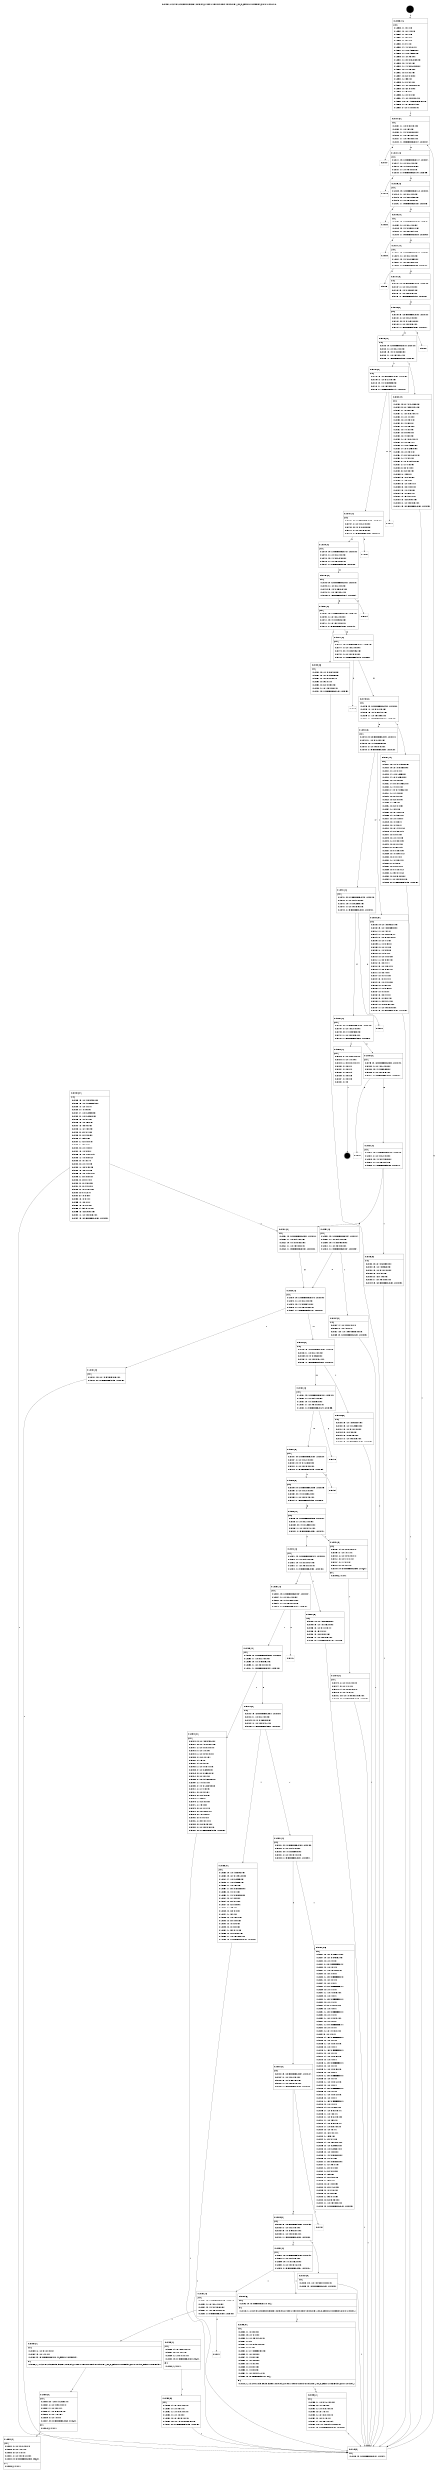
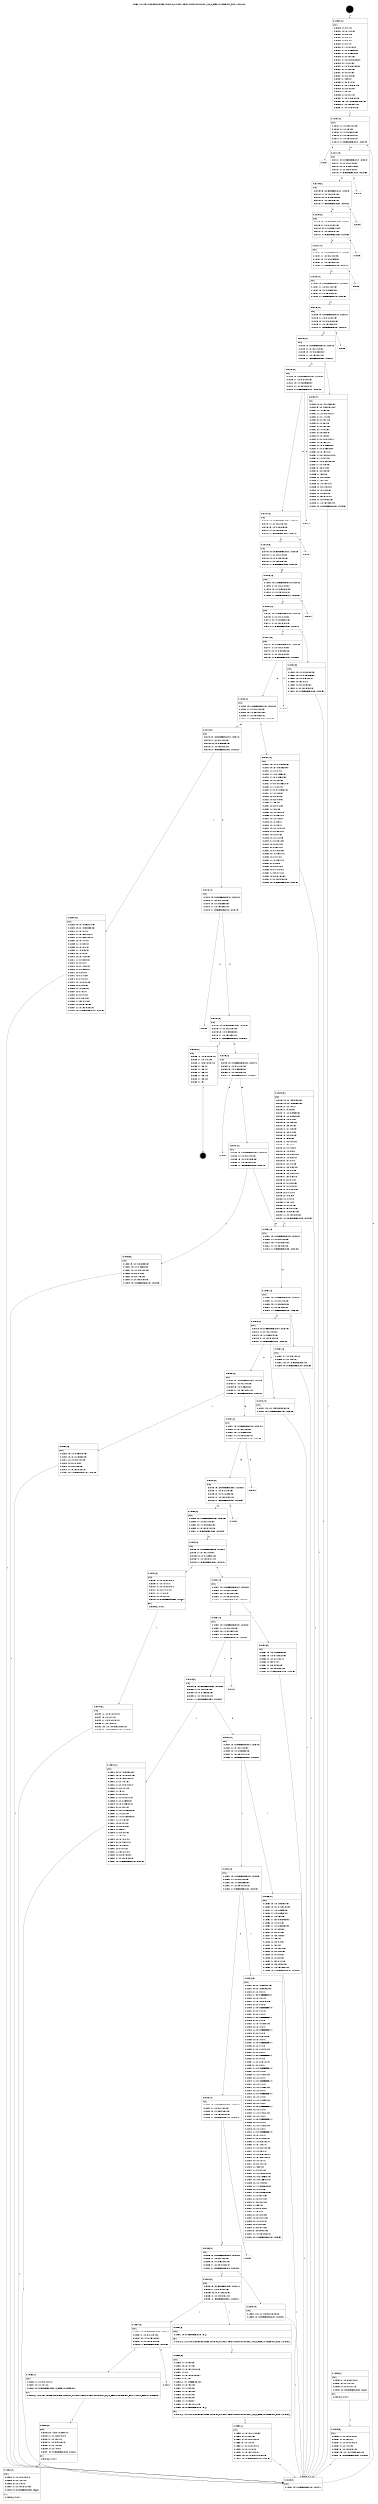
edge "0x401836 [28]" -> "0x40186e [28]": now "0x401836 [28]" -> "0x401852 [28]"
